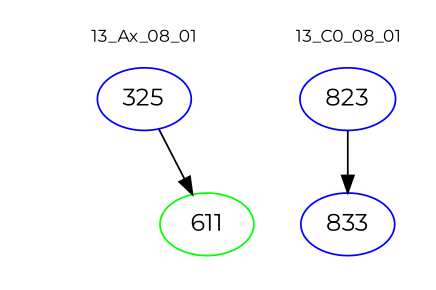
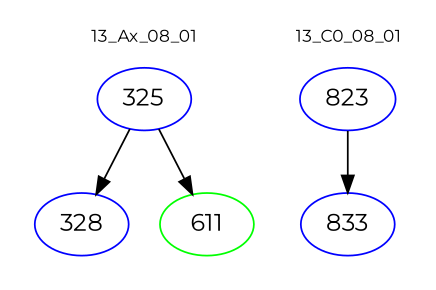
node "328": added
